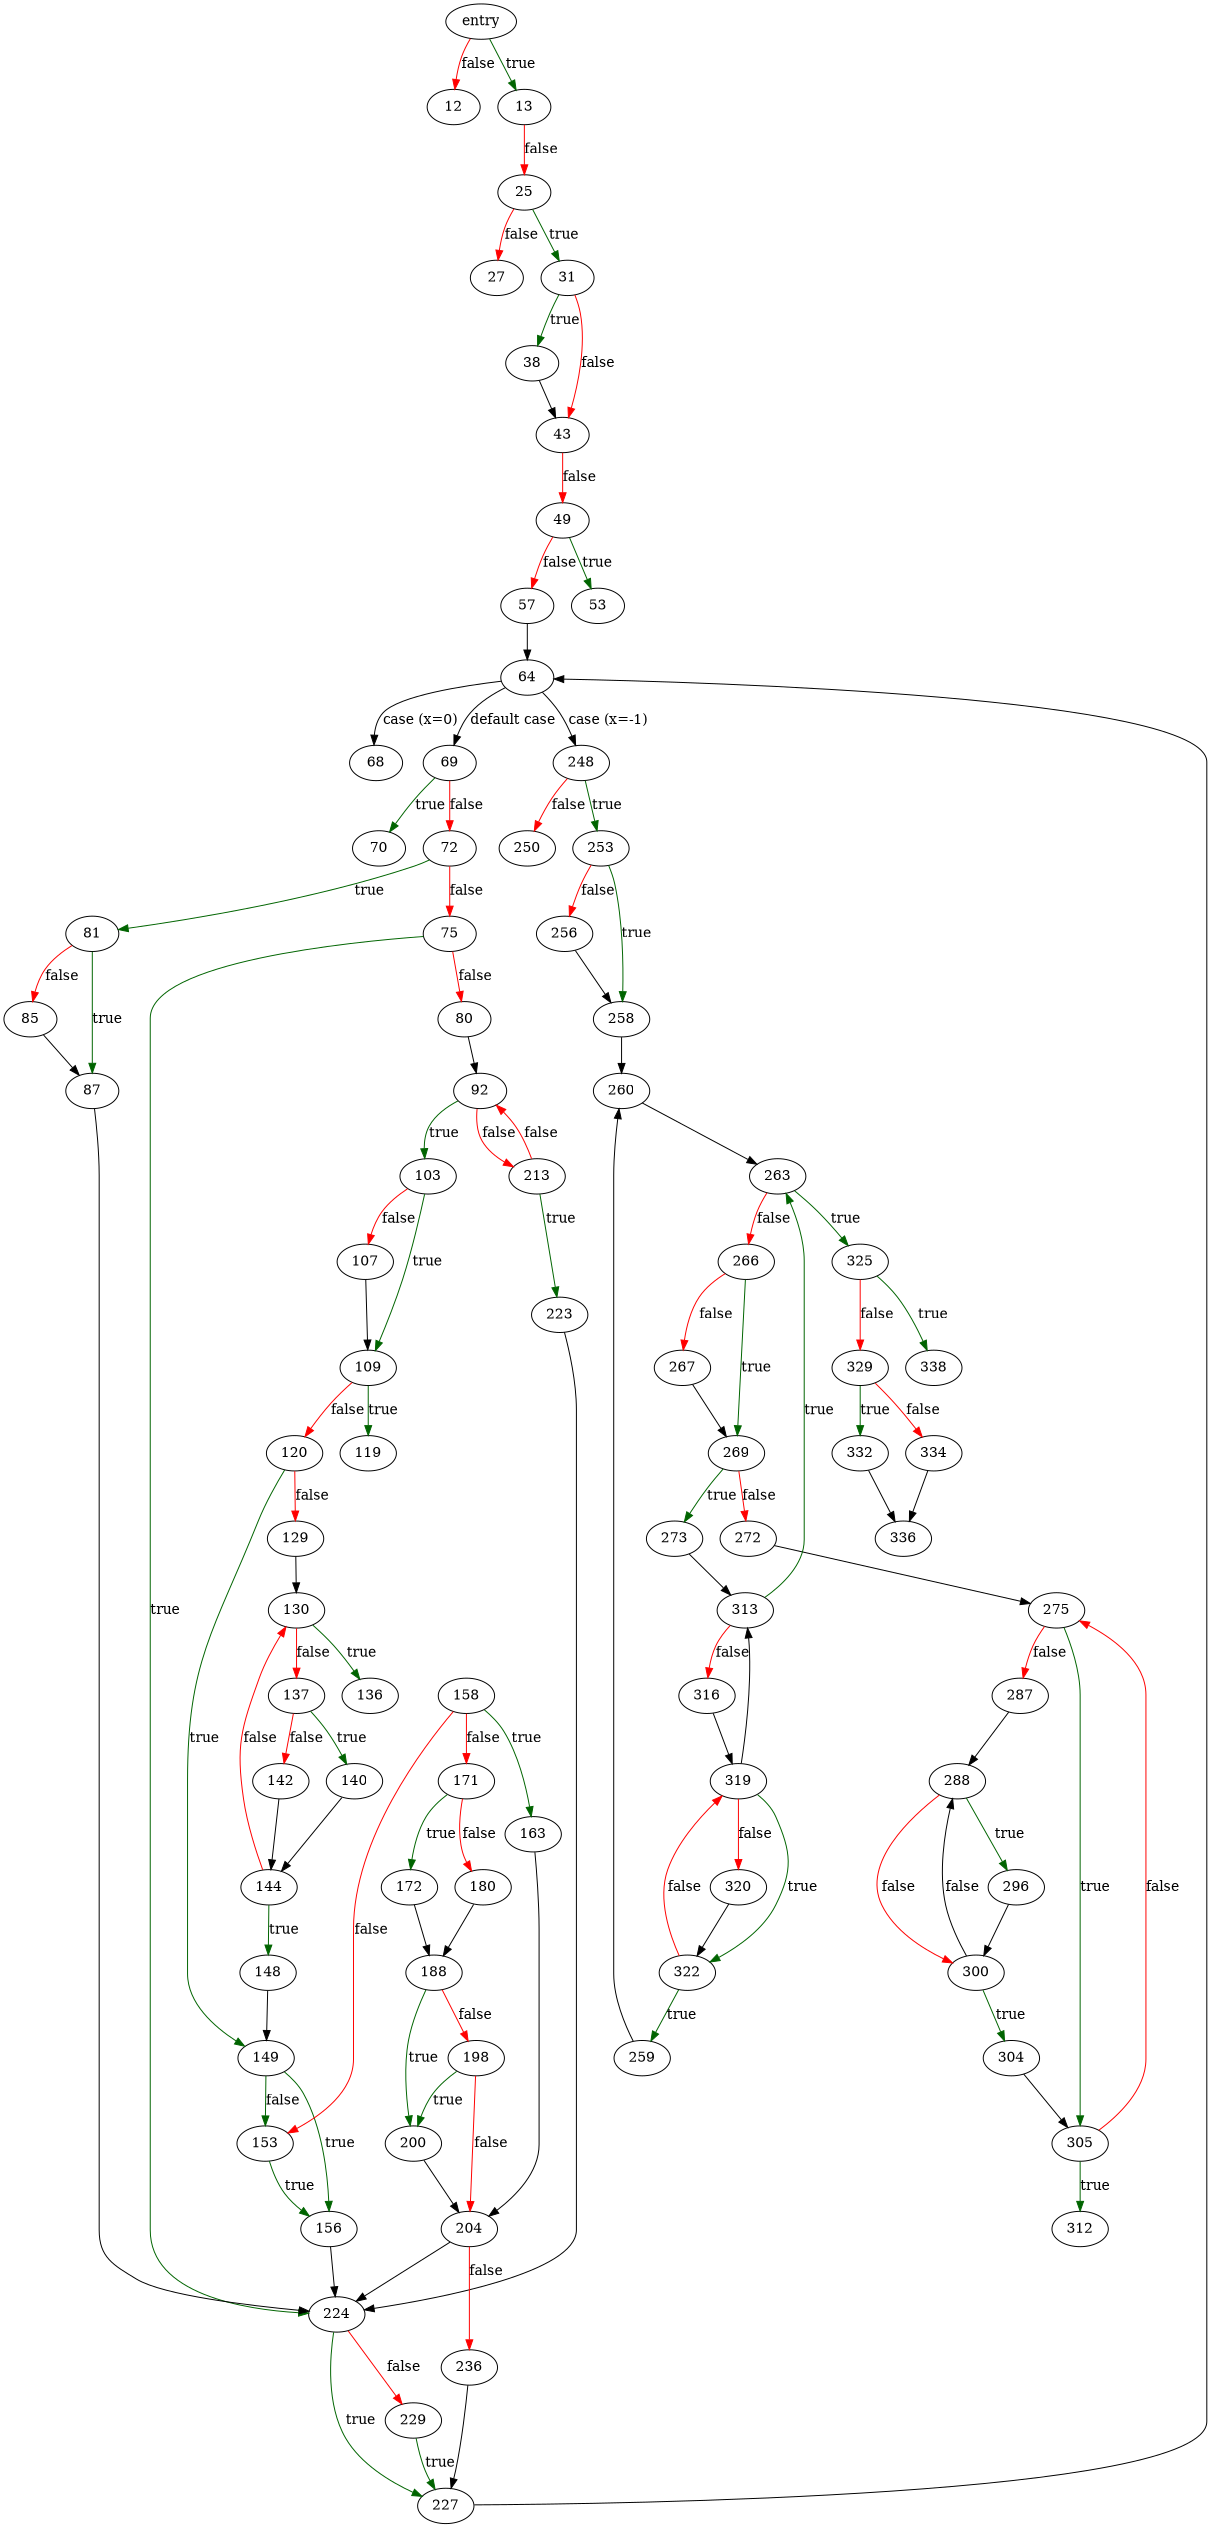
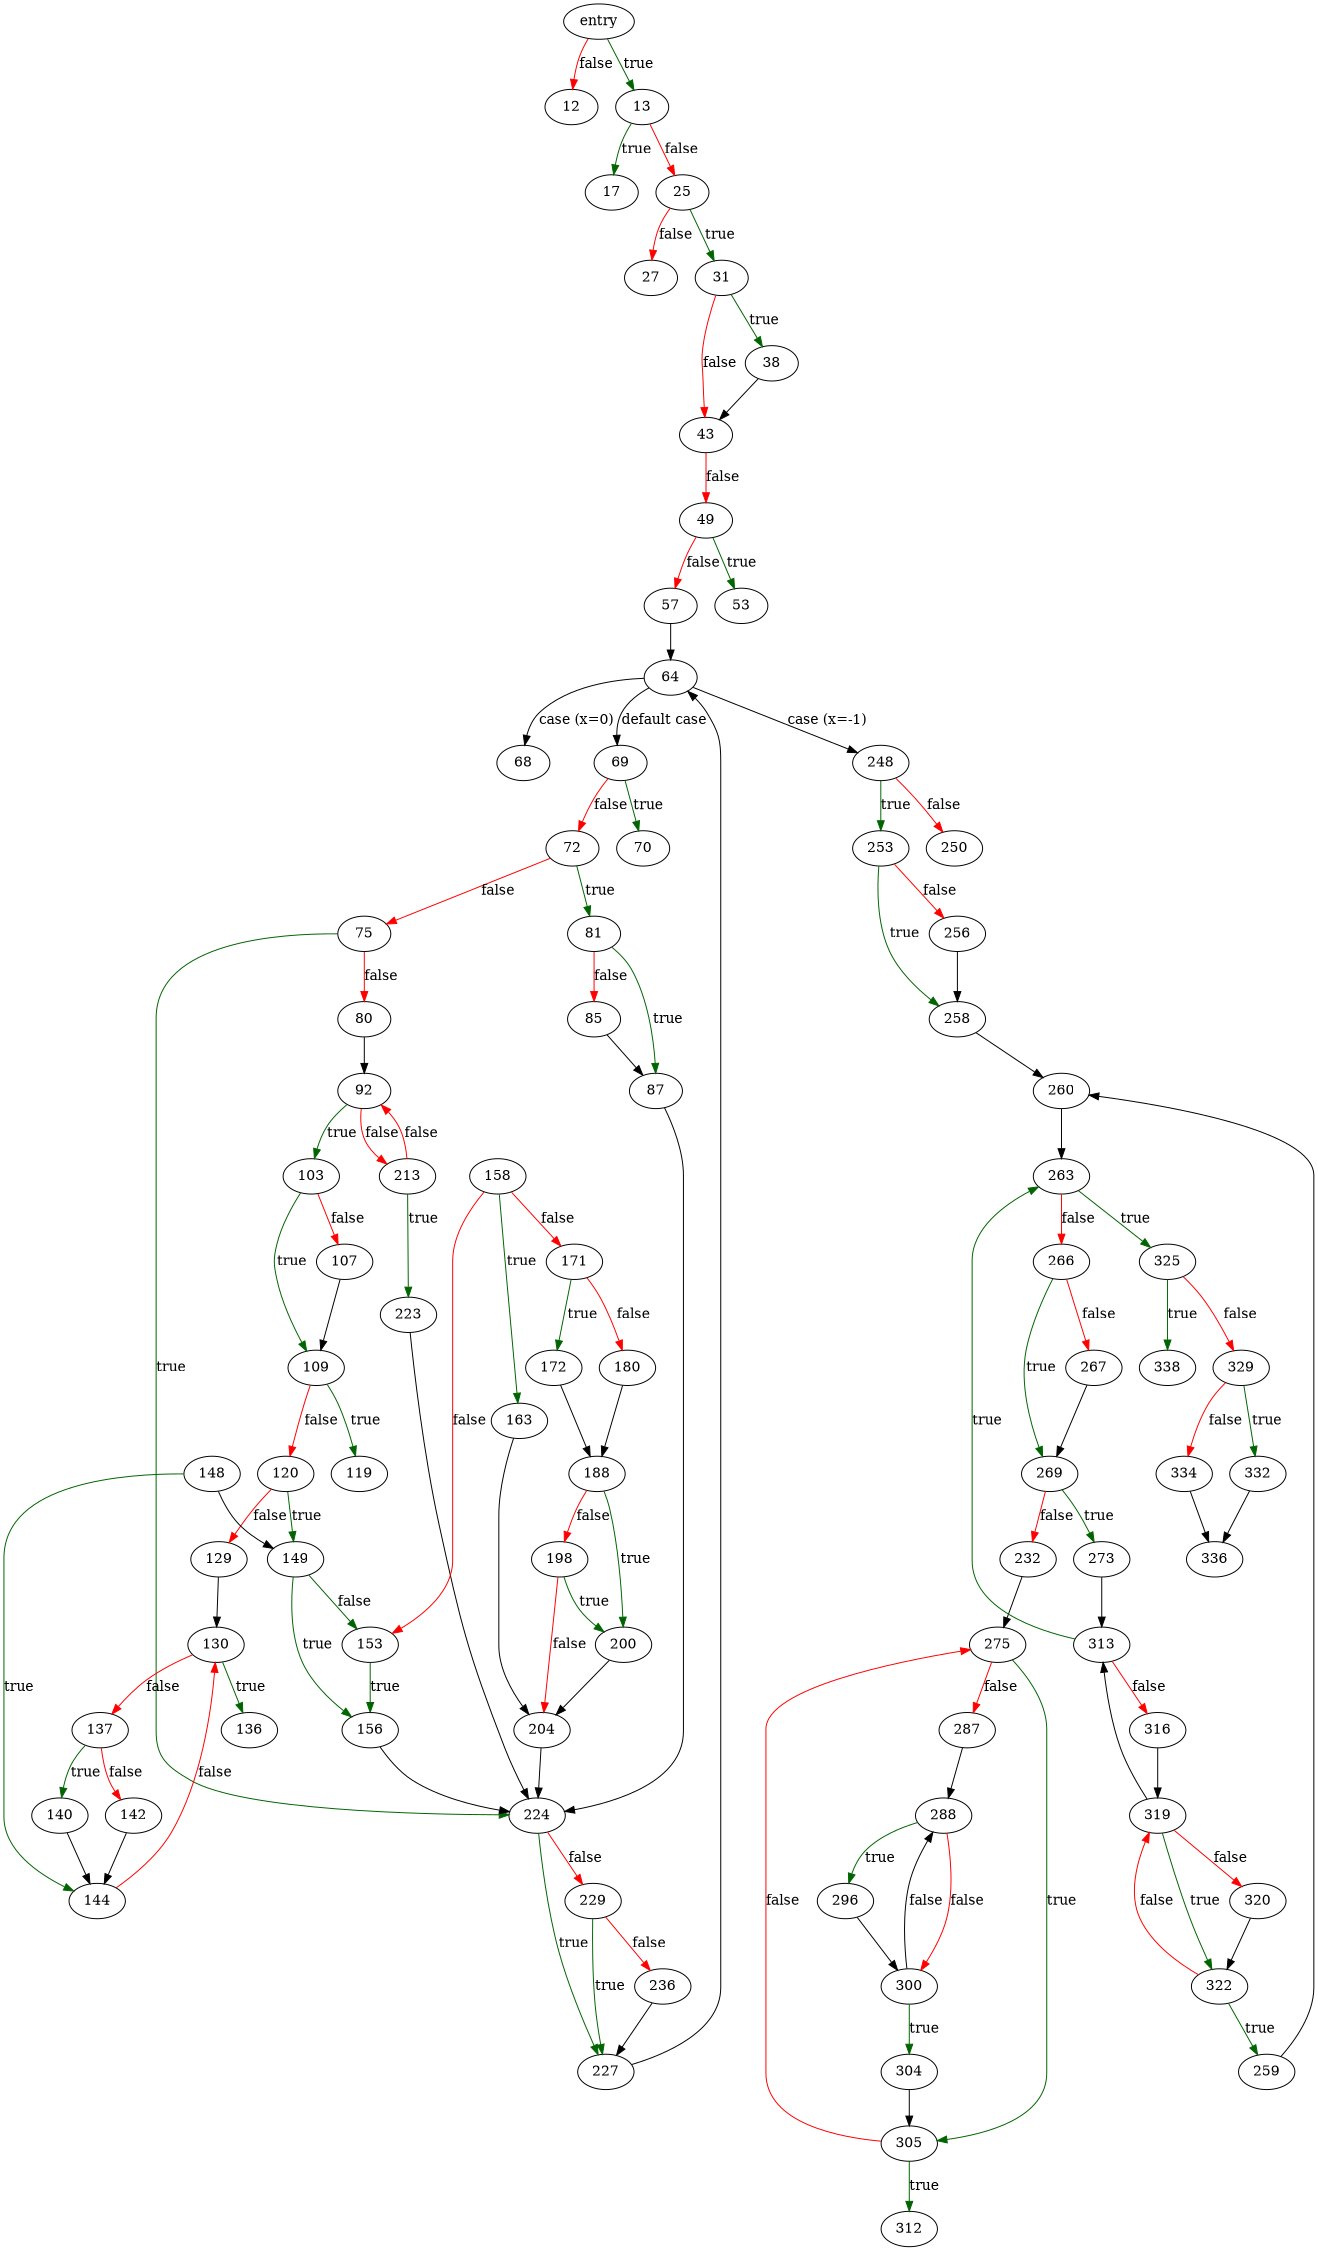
node "17": added
node "272": label "272" -> "232"
edge "144" -> "148": reversed
edge "204" -> "236": now "229" -> "236"
